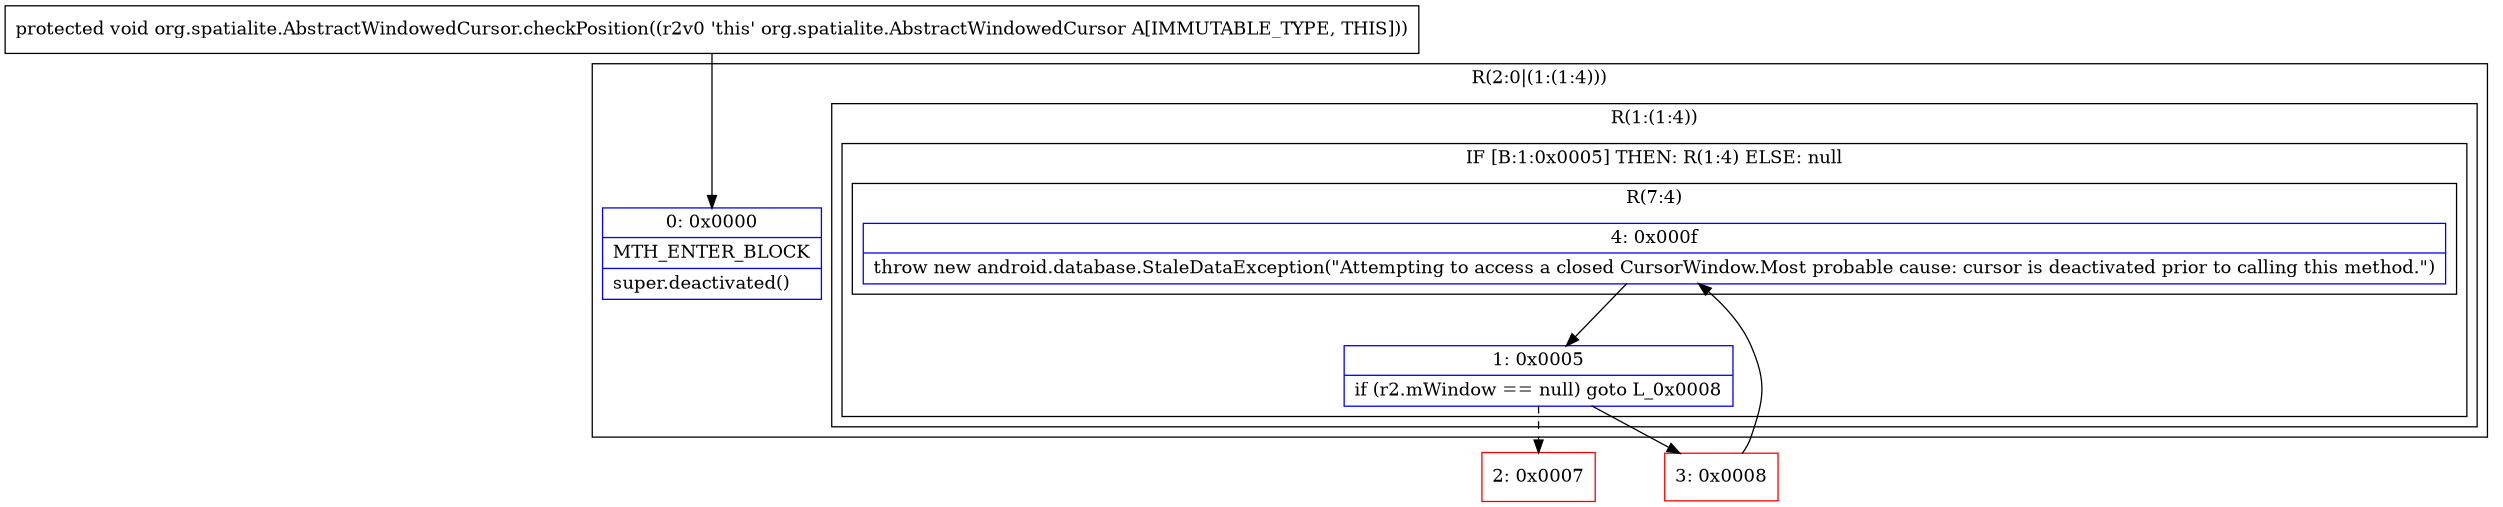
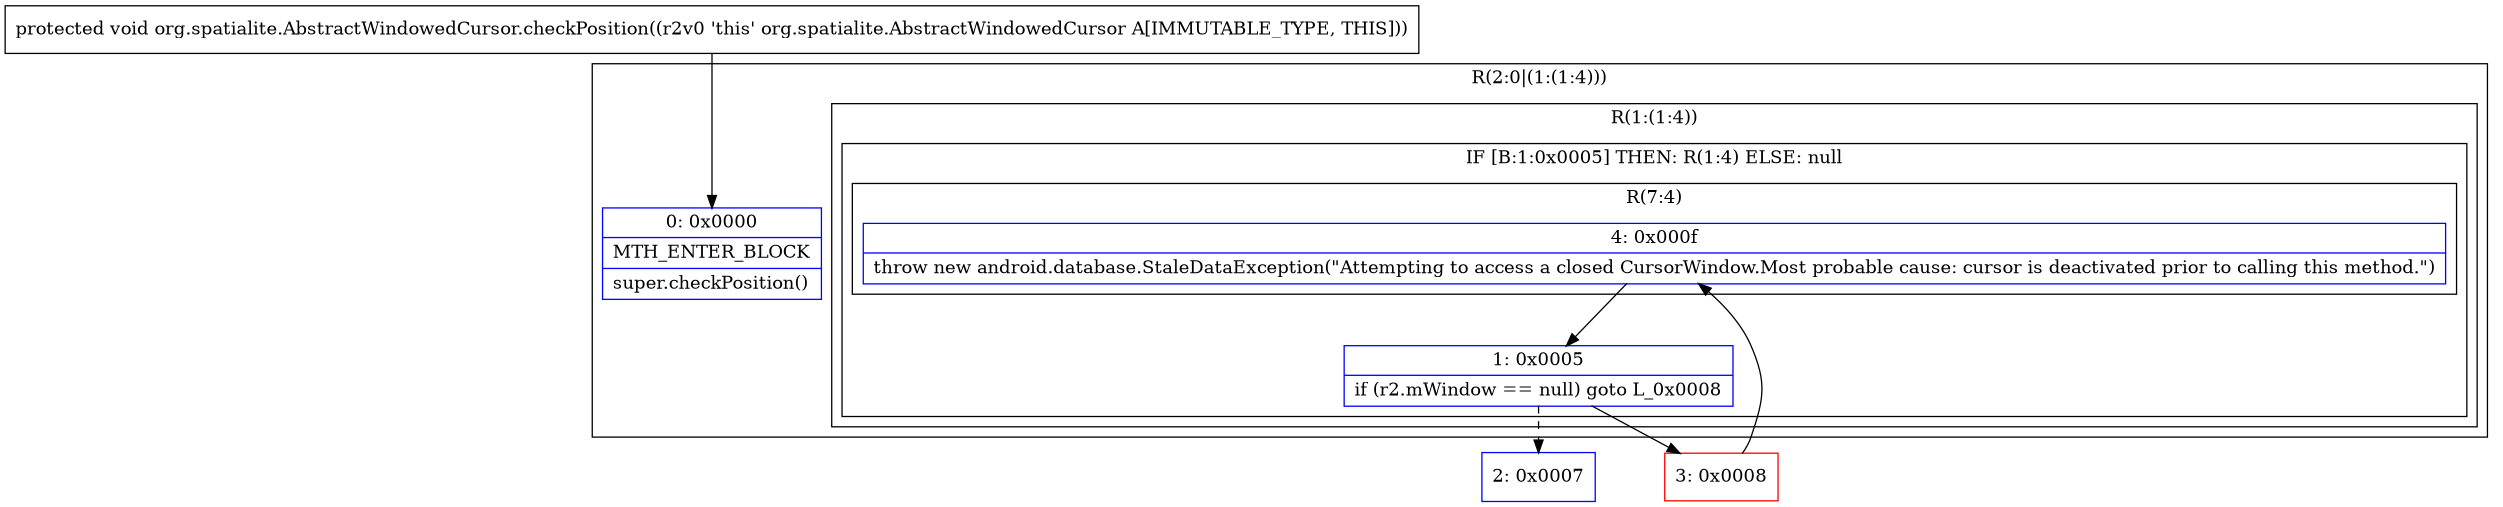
node "0: 0x0000": text "super.deactivated()" -> "super.checkPosition()"
node "2: 0x0007": color red -> blue
